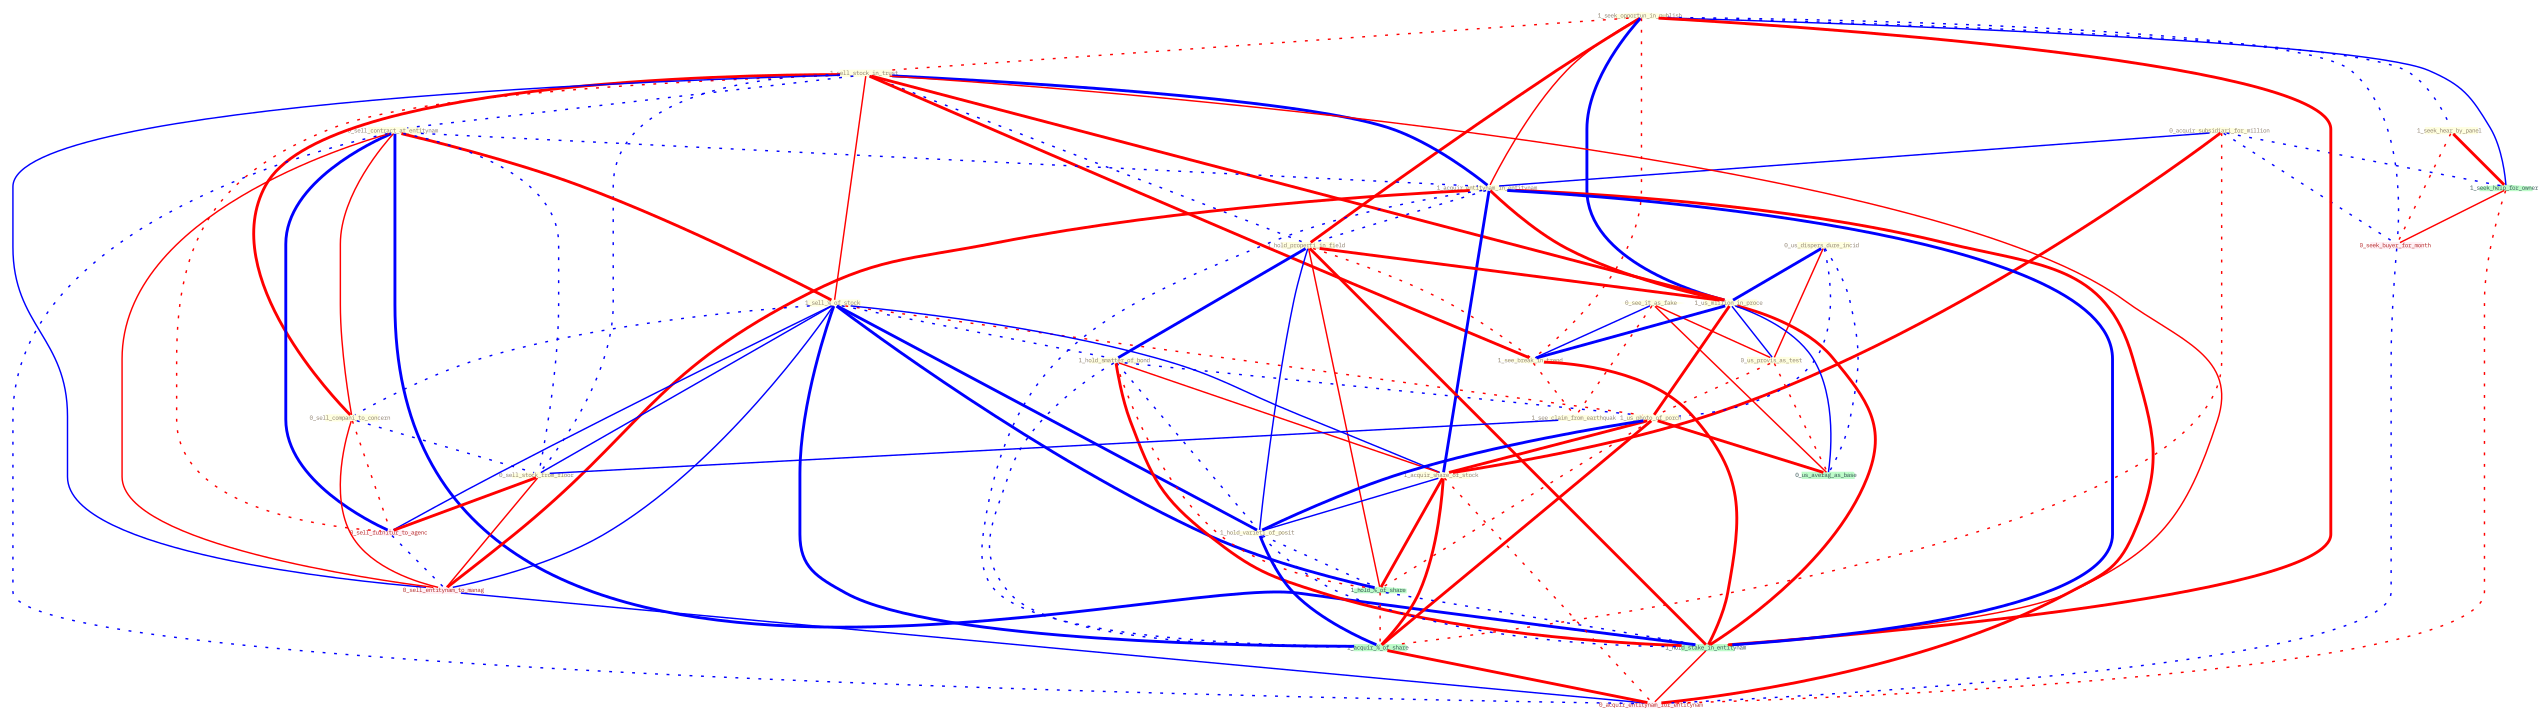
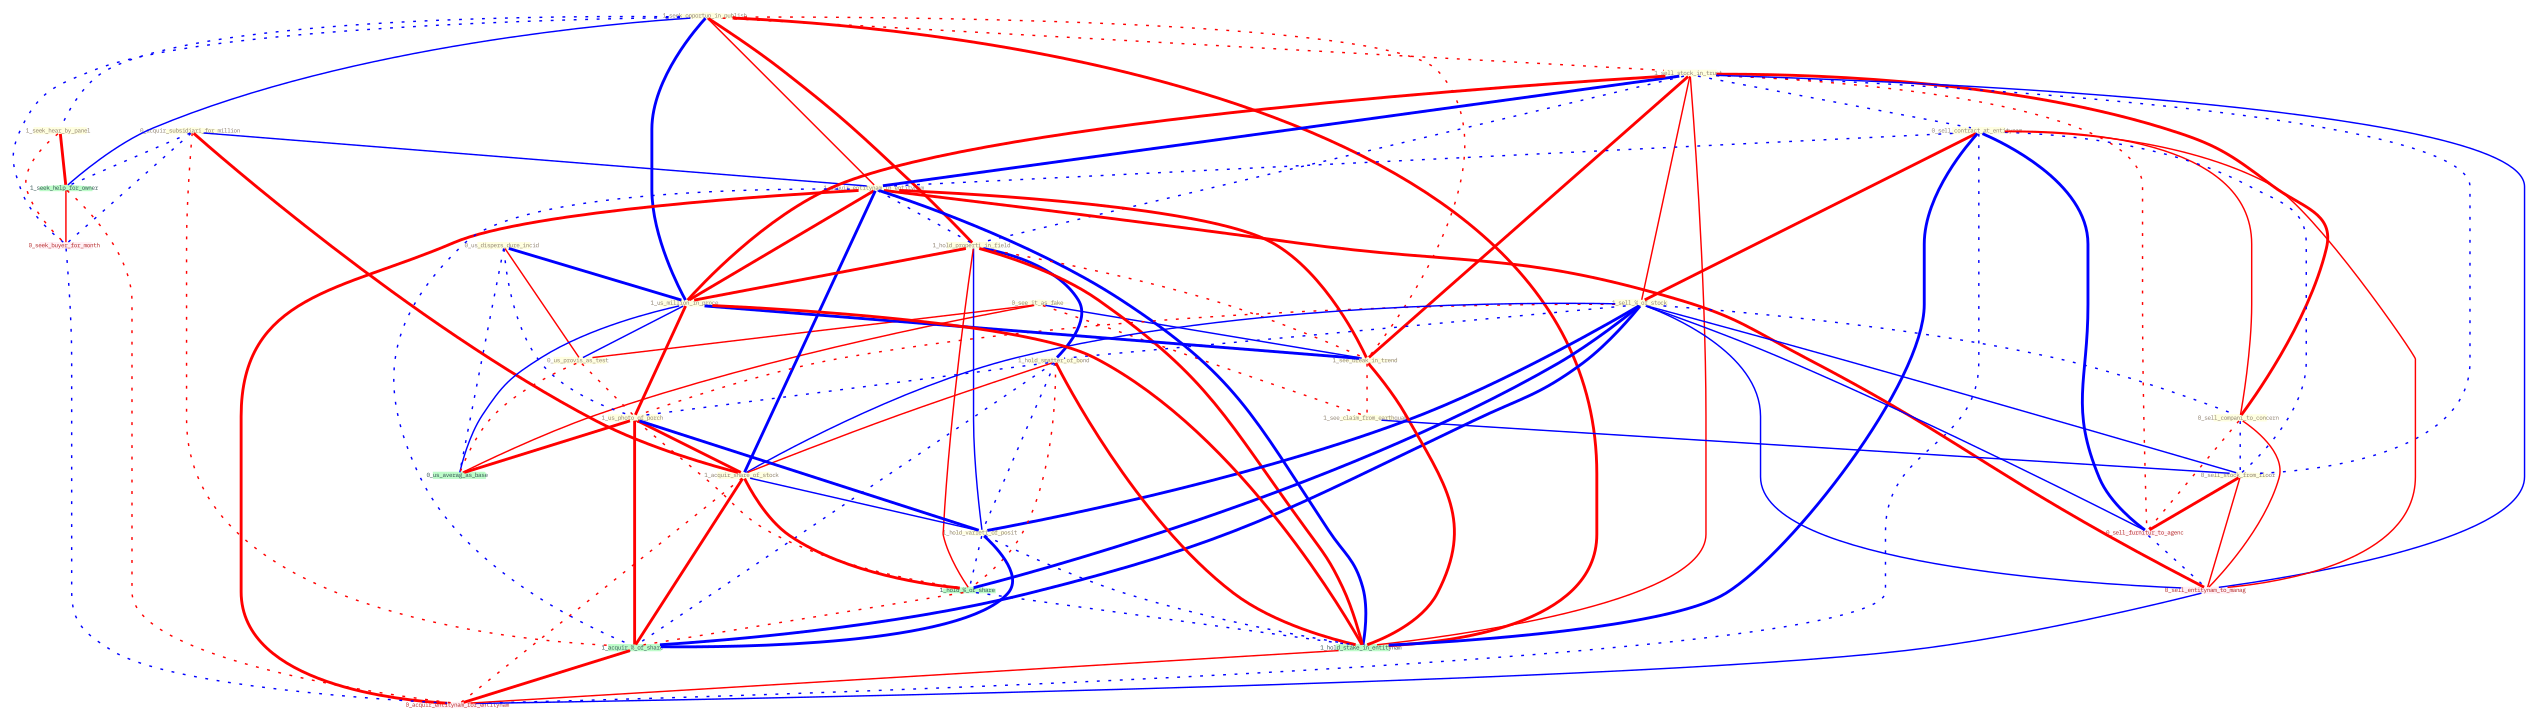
edge "1_acquir_entitynam_in_entitynam" -- "1_see_break_in_trend": added
